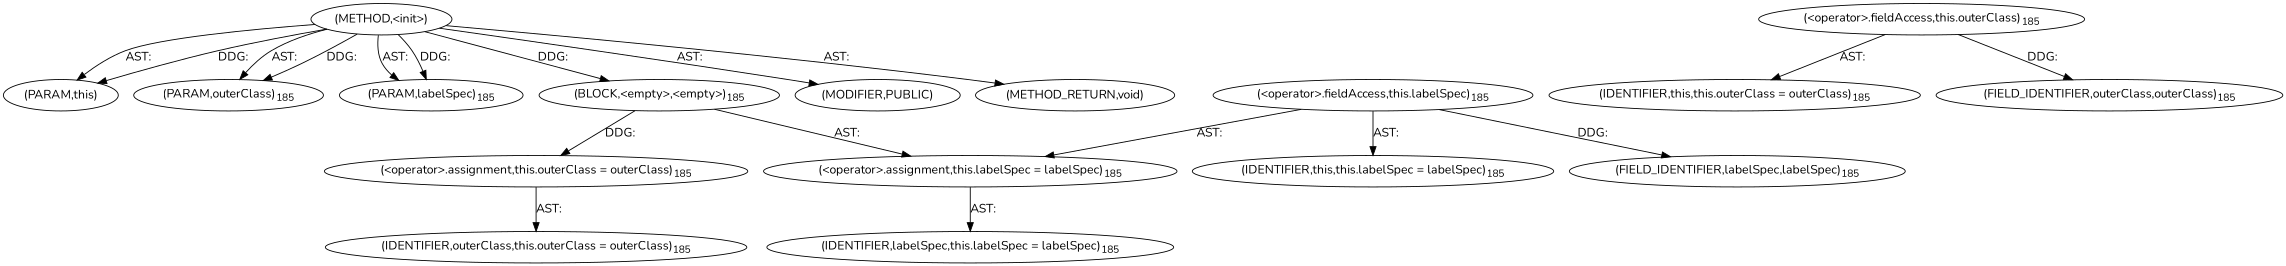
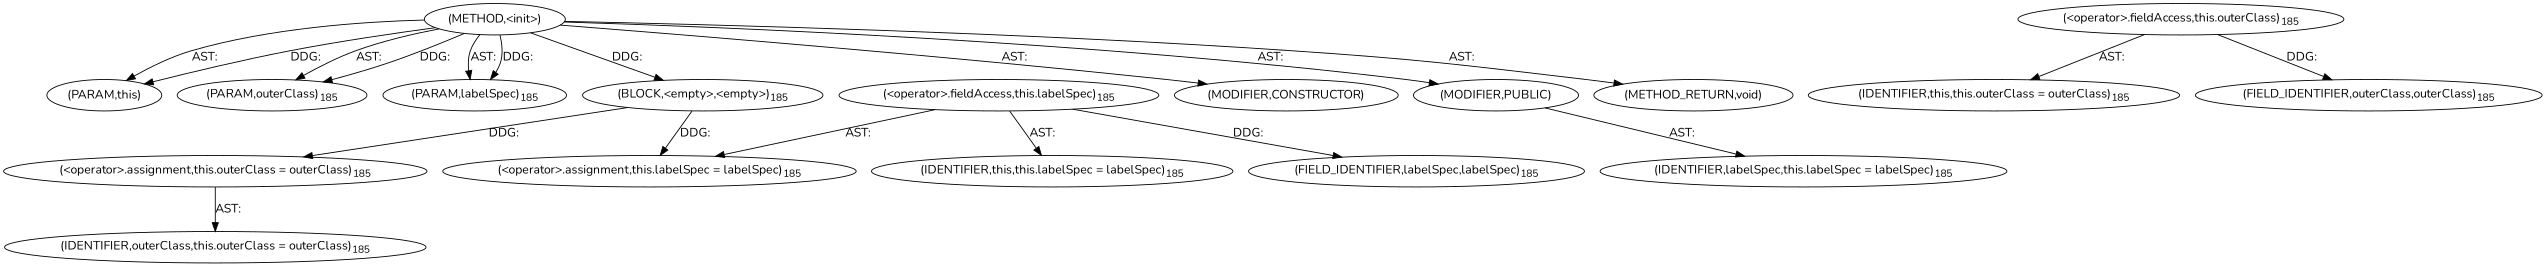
node "(MODIFIER,CONSTRUCTOR)": added
edge "(BLOCK,<empty>,<empty>)" -> "(<operator>.assignment,this.labelSpec = labelSpec)": label "AST: " -> "DDG: "
edge "(<operator>.assignment,this.labelSpec = labelSpec)" -> "(IDENTIFIER,labelSpec,this.labelSpec = labelSpec)": now "(MODIFIER,PUBLIC)" -> "(IDENTIFIER,labelSpec,this.labelSpec = labelSpec)"
